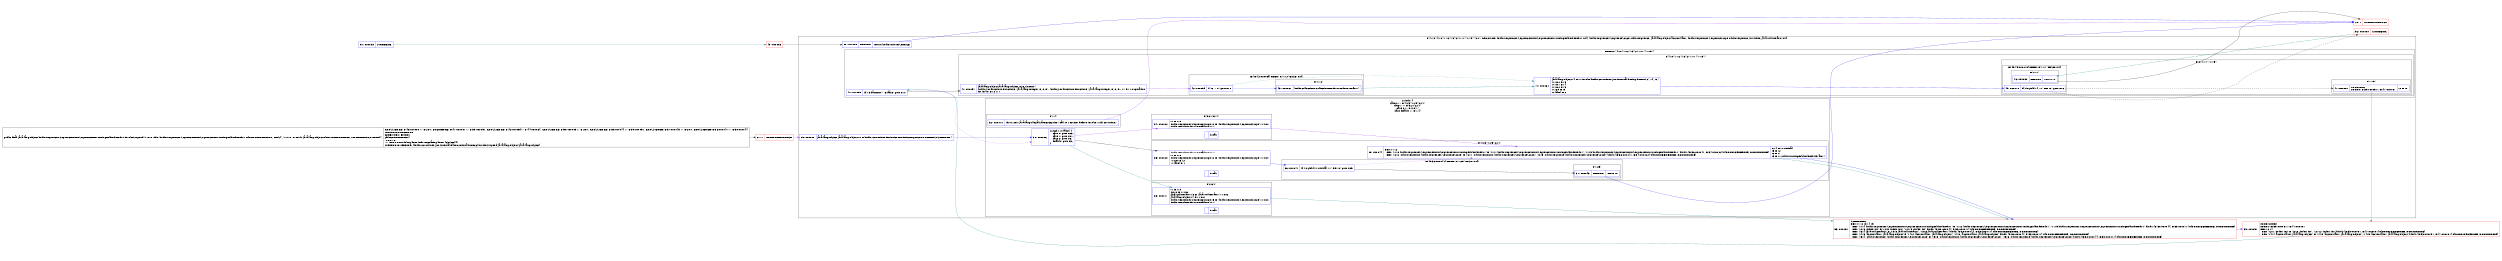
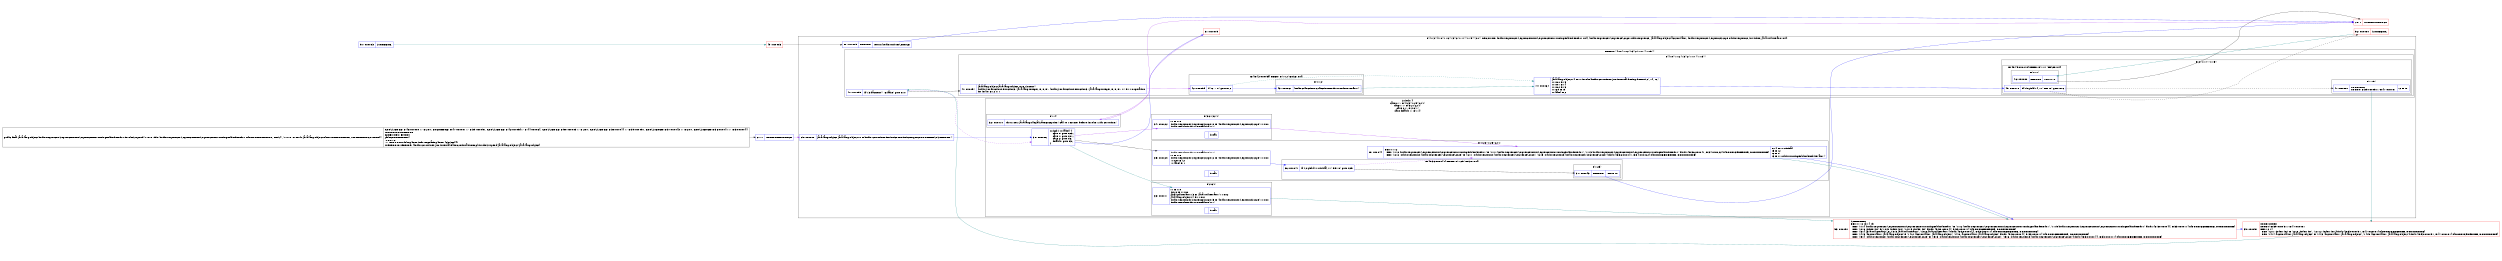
node "31: 0x0009": added
node "27: ?": color red -> blue
